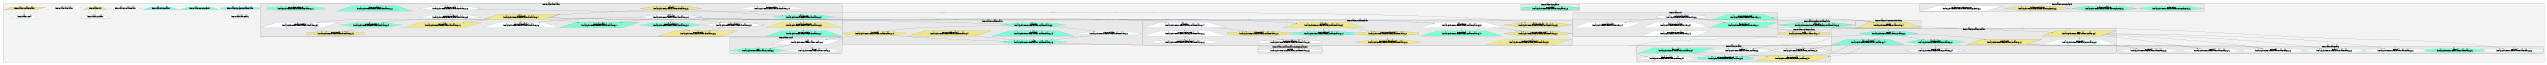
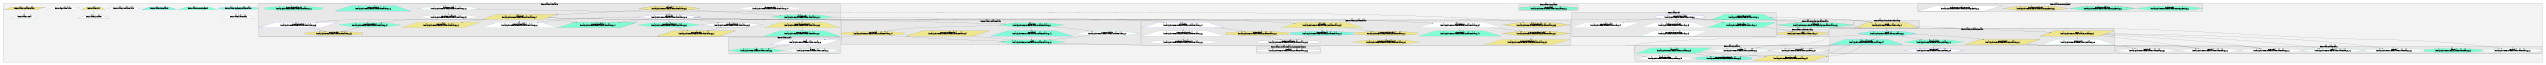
cluster "detectron.datasets.dummy_datasets": label "detectron.datasets.dummy_datasets" -> "detectron.dataset.dummy_datasets"
node "detectron.datasets.task_evaluation": label "detectron.datasets.task_evaluation" -> "detectron.flipped.task_evaluation"
